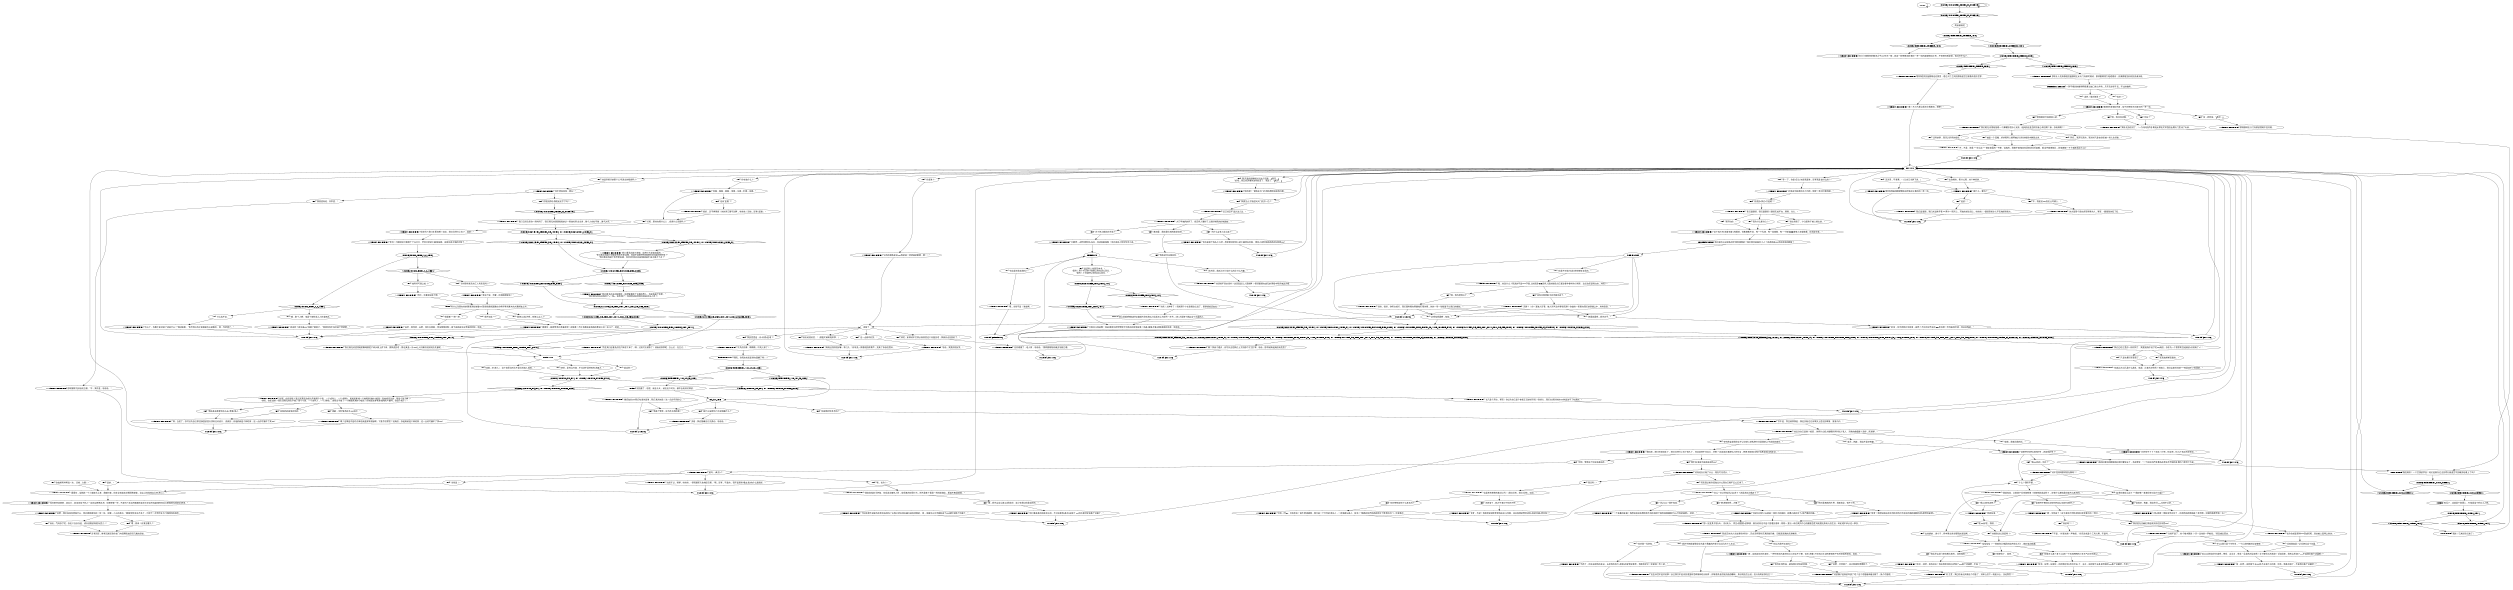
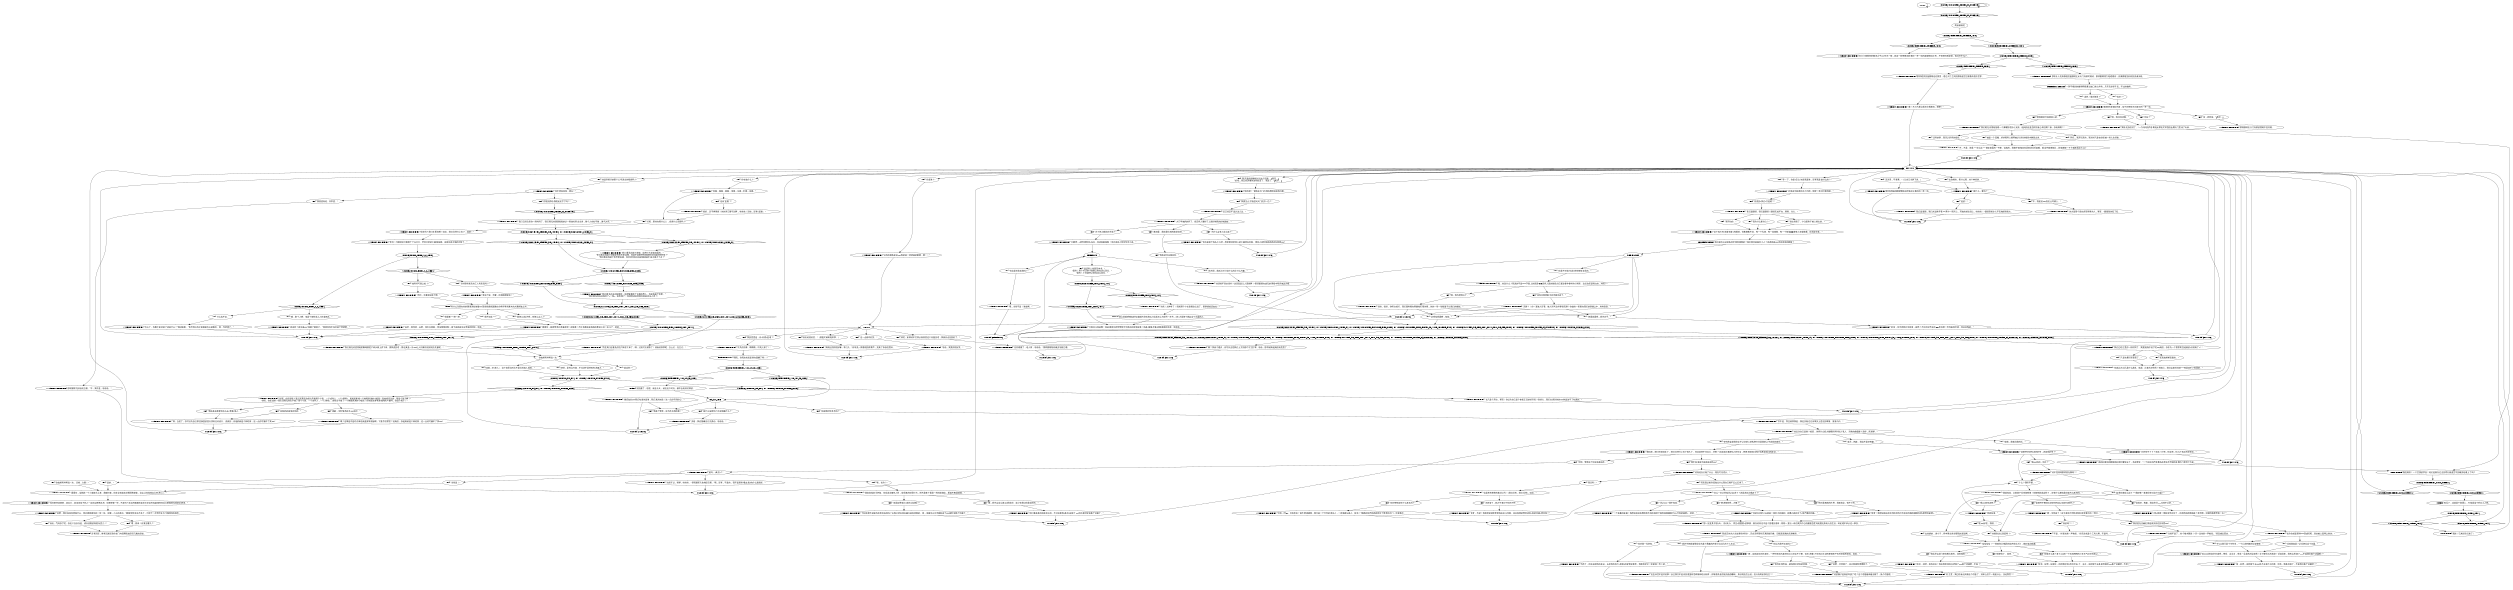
edge "talkyhub" -> "You: “我要怎么才能进到大门的另一边？”": now "Mysterious Pair of Eyes: “随你便！”眼睛在大门内部的黑暗深处忽闪着。" -> "You: “我要怎么才能进到大门的另一边？”"
node "说烦了": label "说烦了" -> "whohub"
node "backtalkhub": label "backtalkhub" -> "你他妈有种再说一次"
node "You: “但是如果他们*真的*活该呢？”": added
edge "Mysterious Pair of Eyes: “当然不是了，你个榆木脑袋！”另一边传来一声抱怨。“简直难以置信。”" -> "You: “不……我只是个可怜虫，一个心态积极的垃圾警察。”": now "Mysterious Pair of Eyes: “也许你就是那种……受虐狂吧，喜欢被人羞辱之类的。”" -> "You: “不……我只是个可怜虫，一个心态积极的垃圾警察。”"
